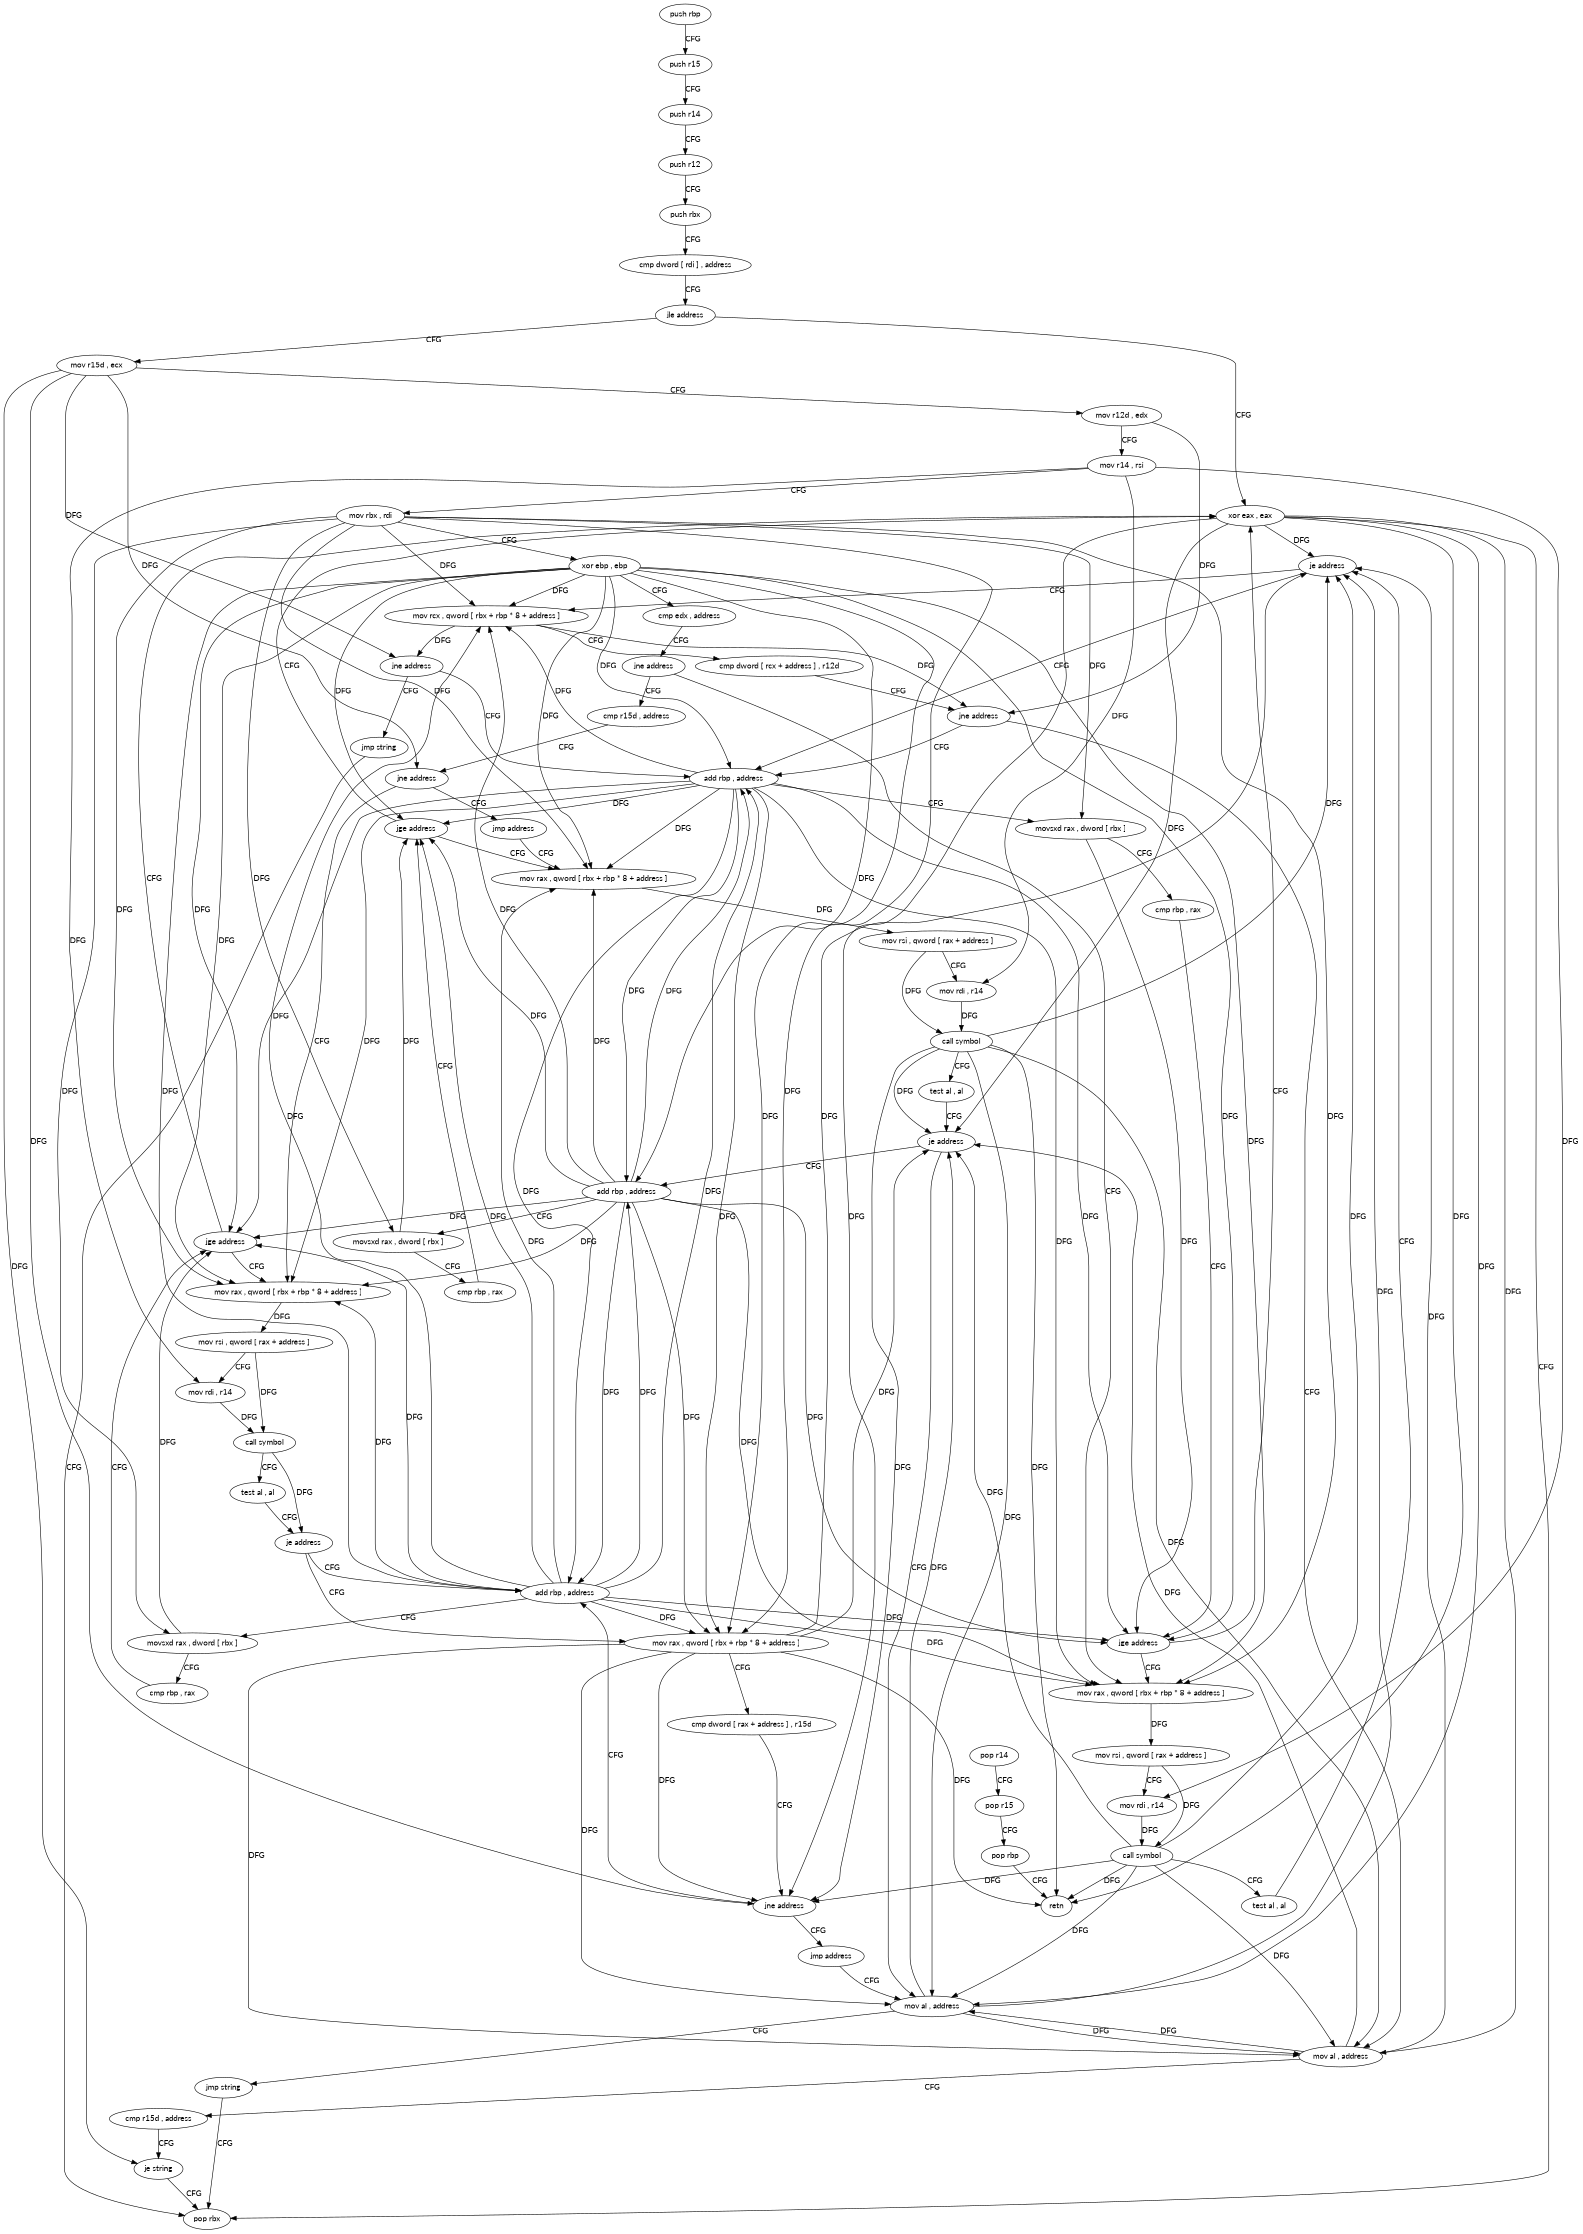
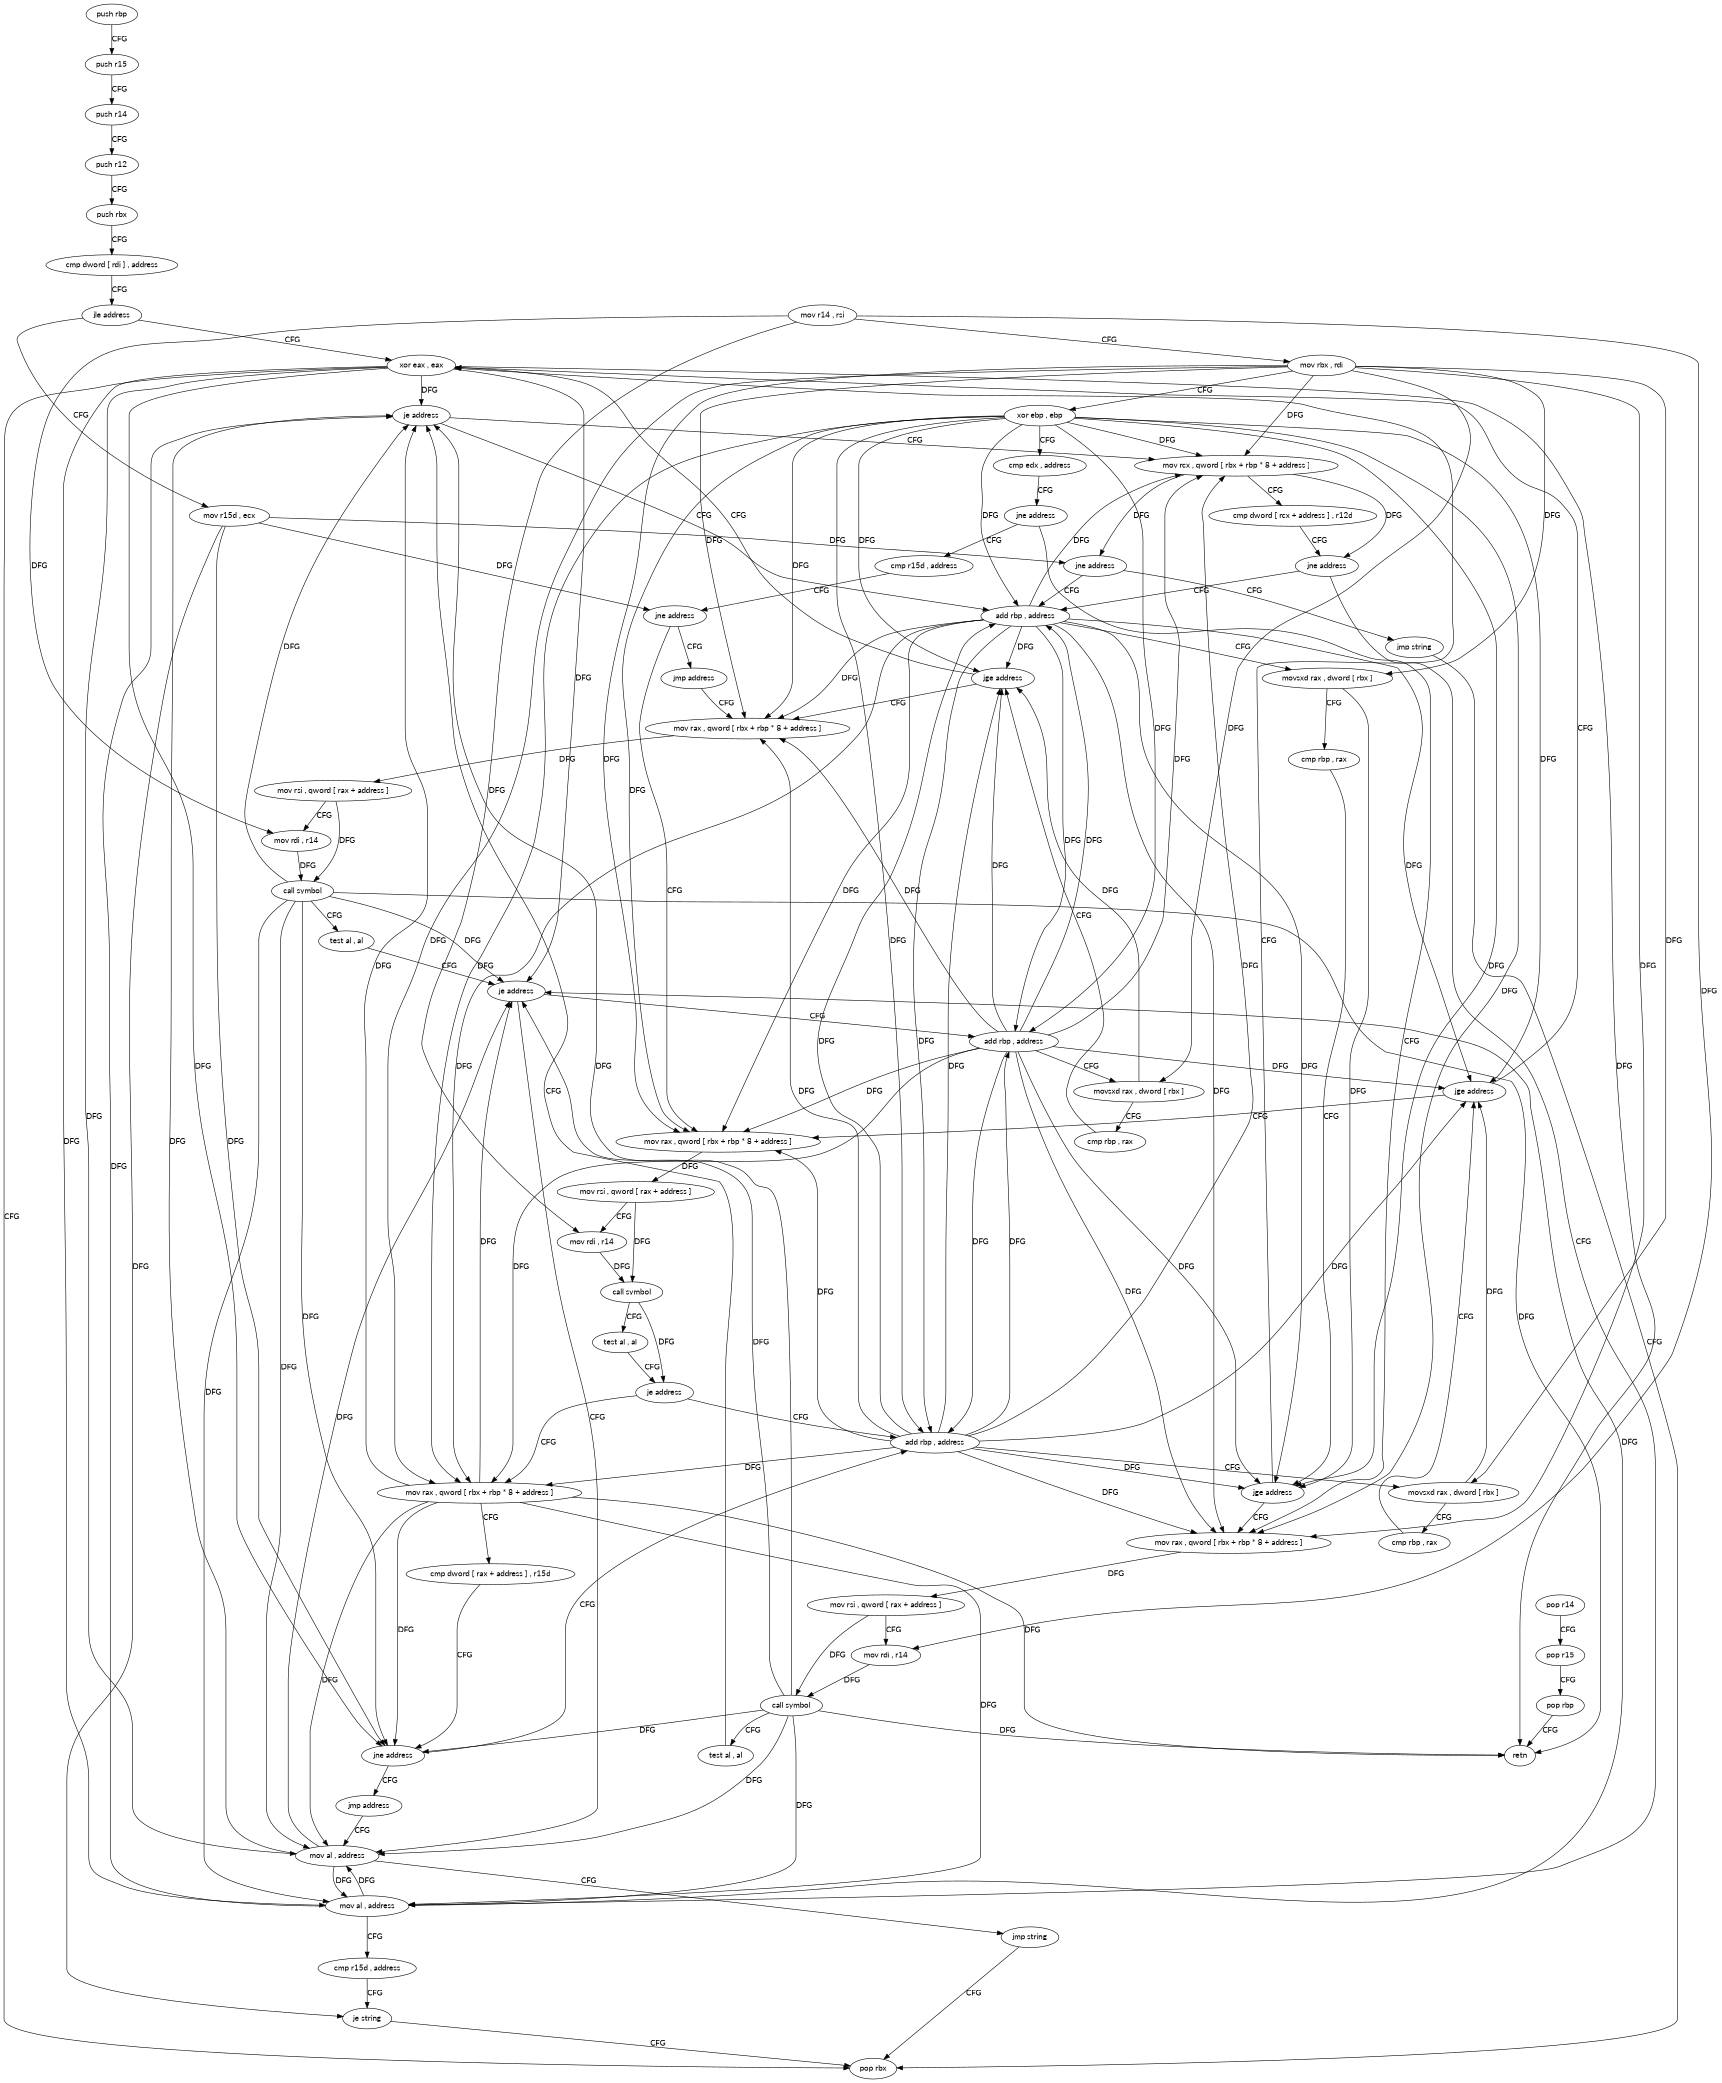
node "mov r12d , edx": removed
